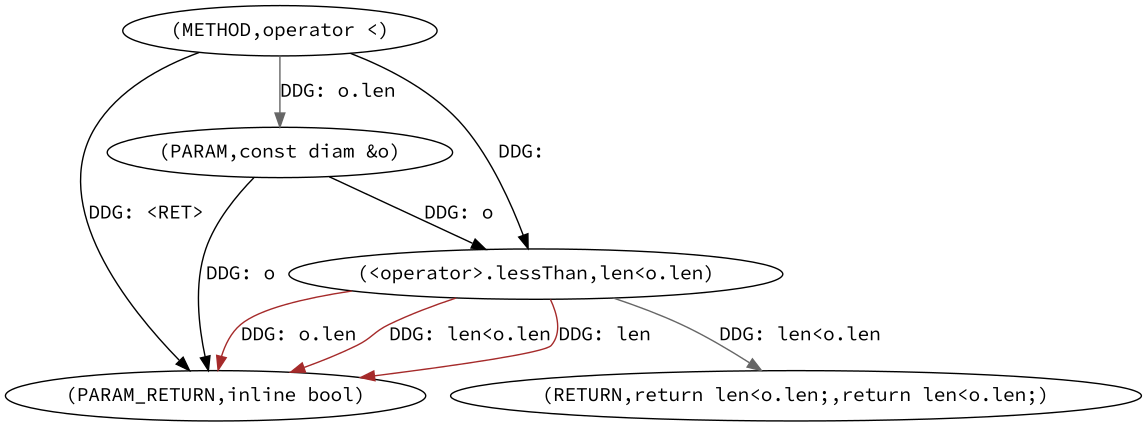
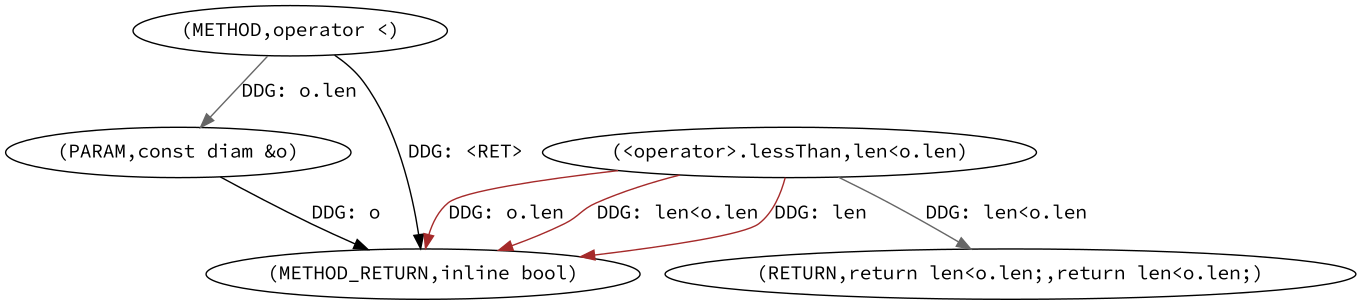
edge "(METHOD,operator <)" -> "(<operator>.lessThan,len<o.len)": removed, label "DDG:"
edge "(PARAM,const diam &o)" -> "(<operator>.lessThan,len<o.len)": removed, label "DDG: o"
node "(PARAM_RETURN,inline bool)": label "(PARAM_RETURN,inline bool)" -> "(METHOD_RETURN,inline bool)"
